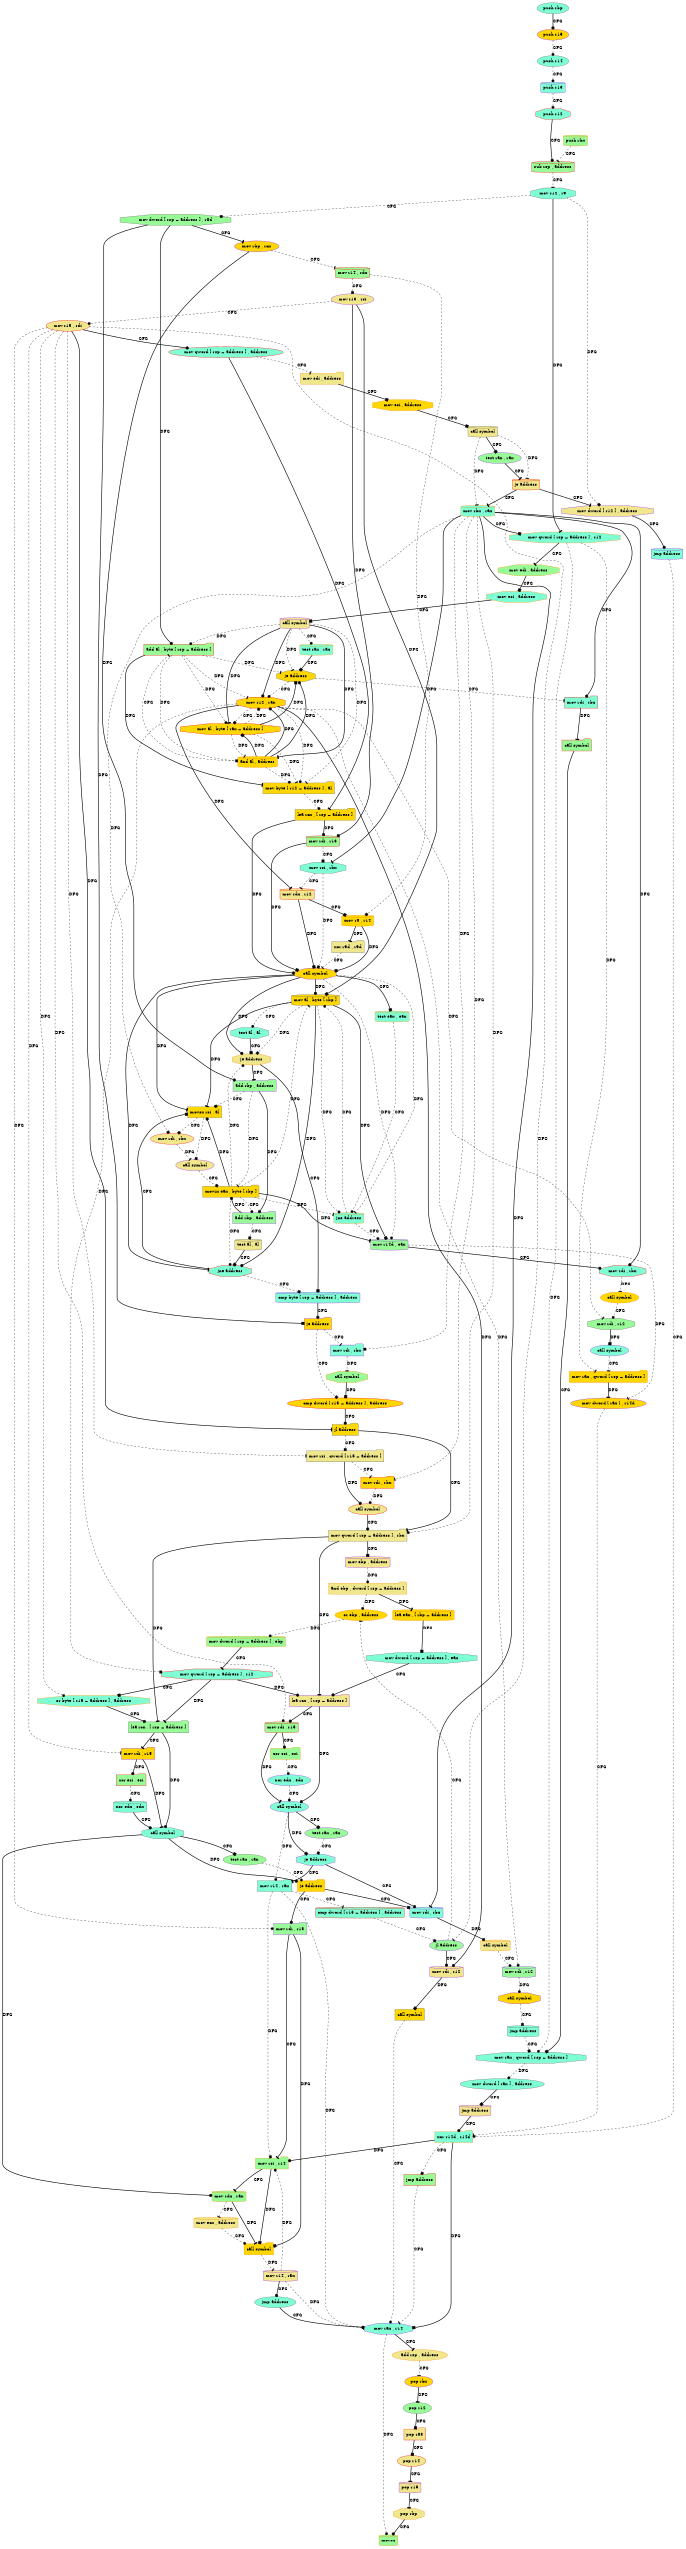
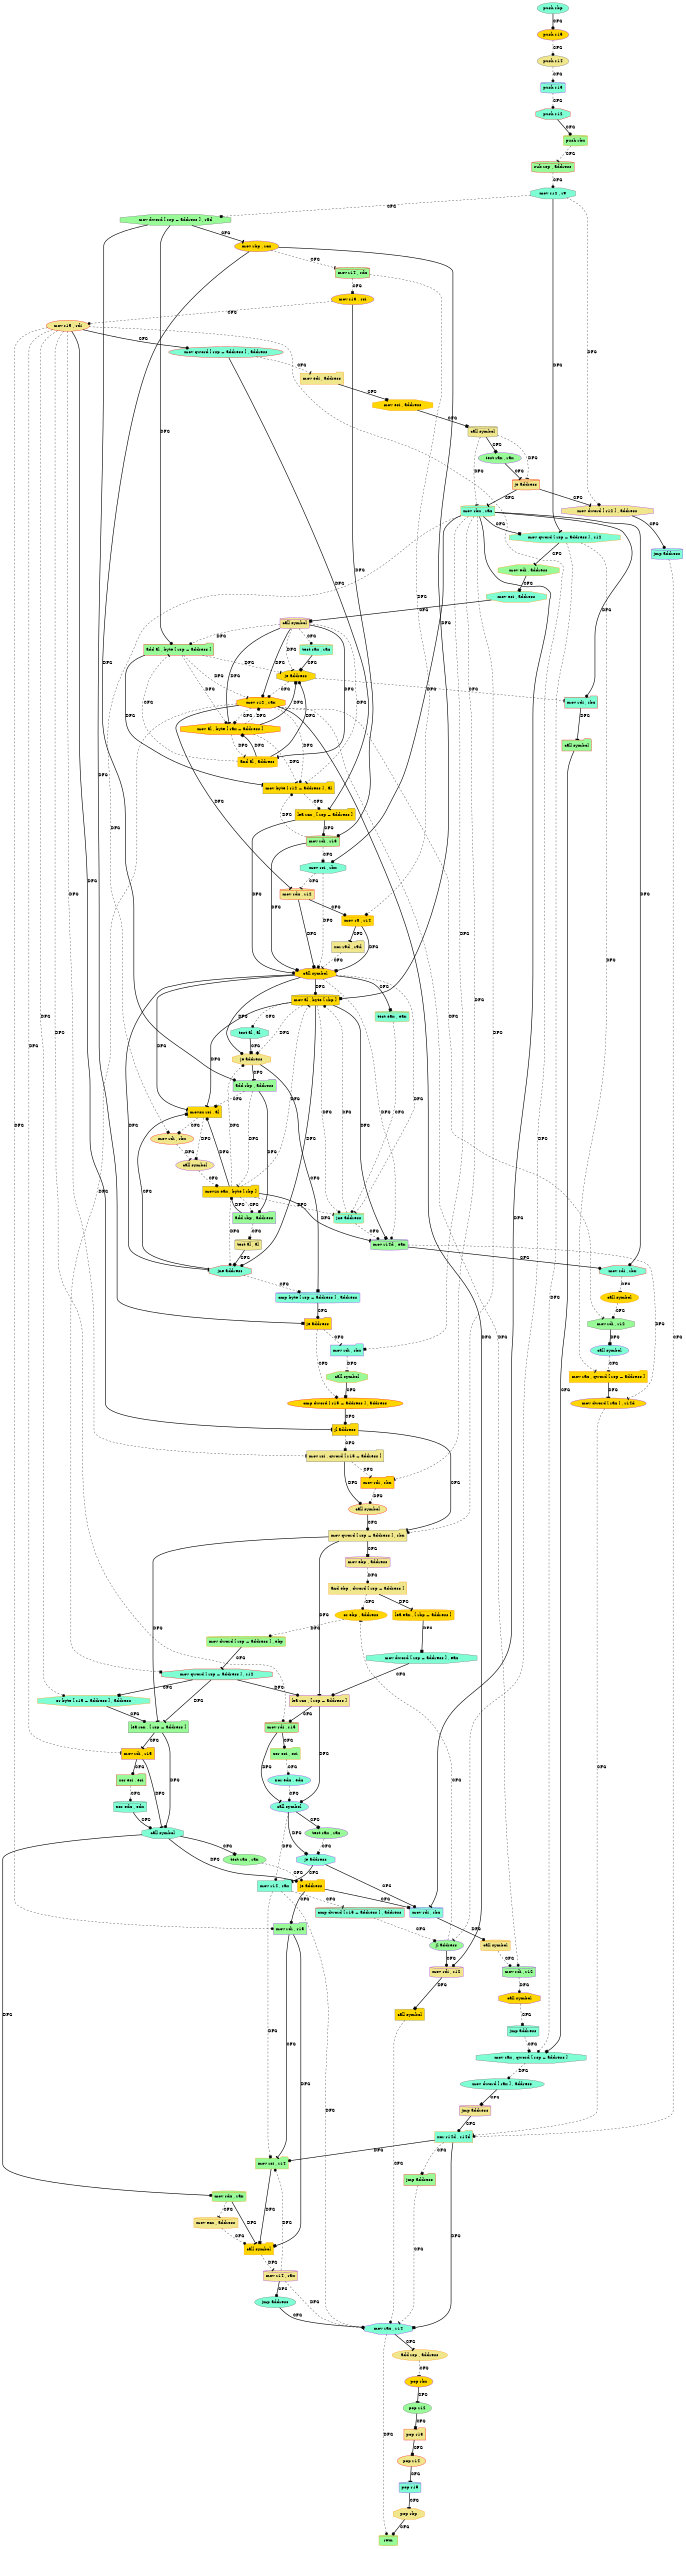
node "push r14": fillcolor aquamarine -> khaki
edge "push r12" -> "sub rsp , address": now "push r12" -> "push rbx"
edge "sub rsp , address" -> "mov r12 , r9": arrowhead tee -> dot
node "mov r13 , rsi": fillcolor khaki -> gold
edge "mov r13 , rsi" -> "mov al , byte [ rbp ]": now "mov rbp , rcx" -> "mov al , byte [ rbp ]"
edge "mov rbx , rax" -> "mov rsi , rbx": arrowhead tee -> dot
edge "add al , byte [ rsp + address ]" -> "and al , address": removed, label "DFG"
edge "and al , address" -> "mov r12 , rax": removed, label "DFG"
edge "and al , address" -> "mov byte [ r12 + address ] , al": now "mov rdi , r13" -> "mov byte [ r12 + address ] , al"
edge "mov rdx , r12" -> "mov r8 , r14": arrowhead box -> dot
edge "and ebp , dword [ rsp + address ]" -> "or ebp , address": label "DFG" -> "CFG"
edge "mov rsi , r14" -> "mov rdx , rax": removed, label "CFG"
node "pop r83": label "pop r83" -> "pop r13"
node "pop r15": fillcolor khaki -> aquamarine
node "movsx": label "movsx" -> "retn"
